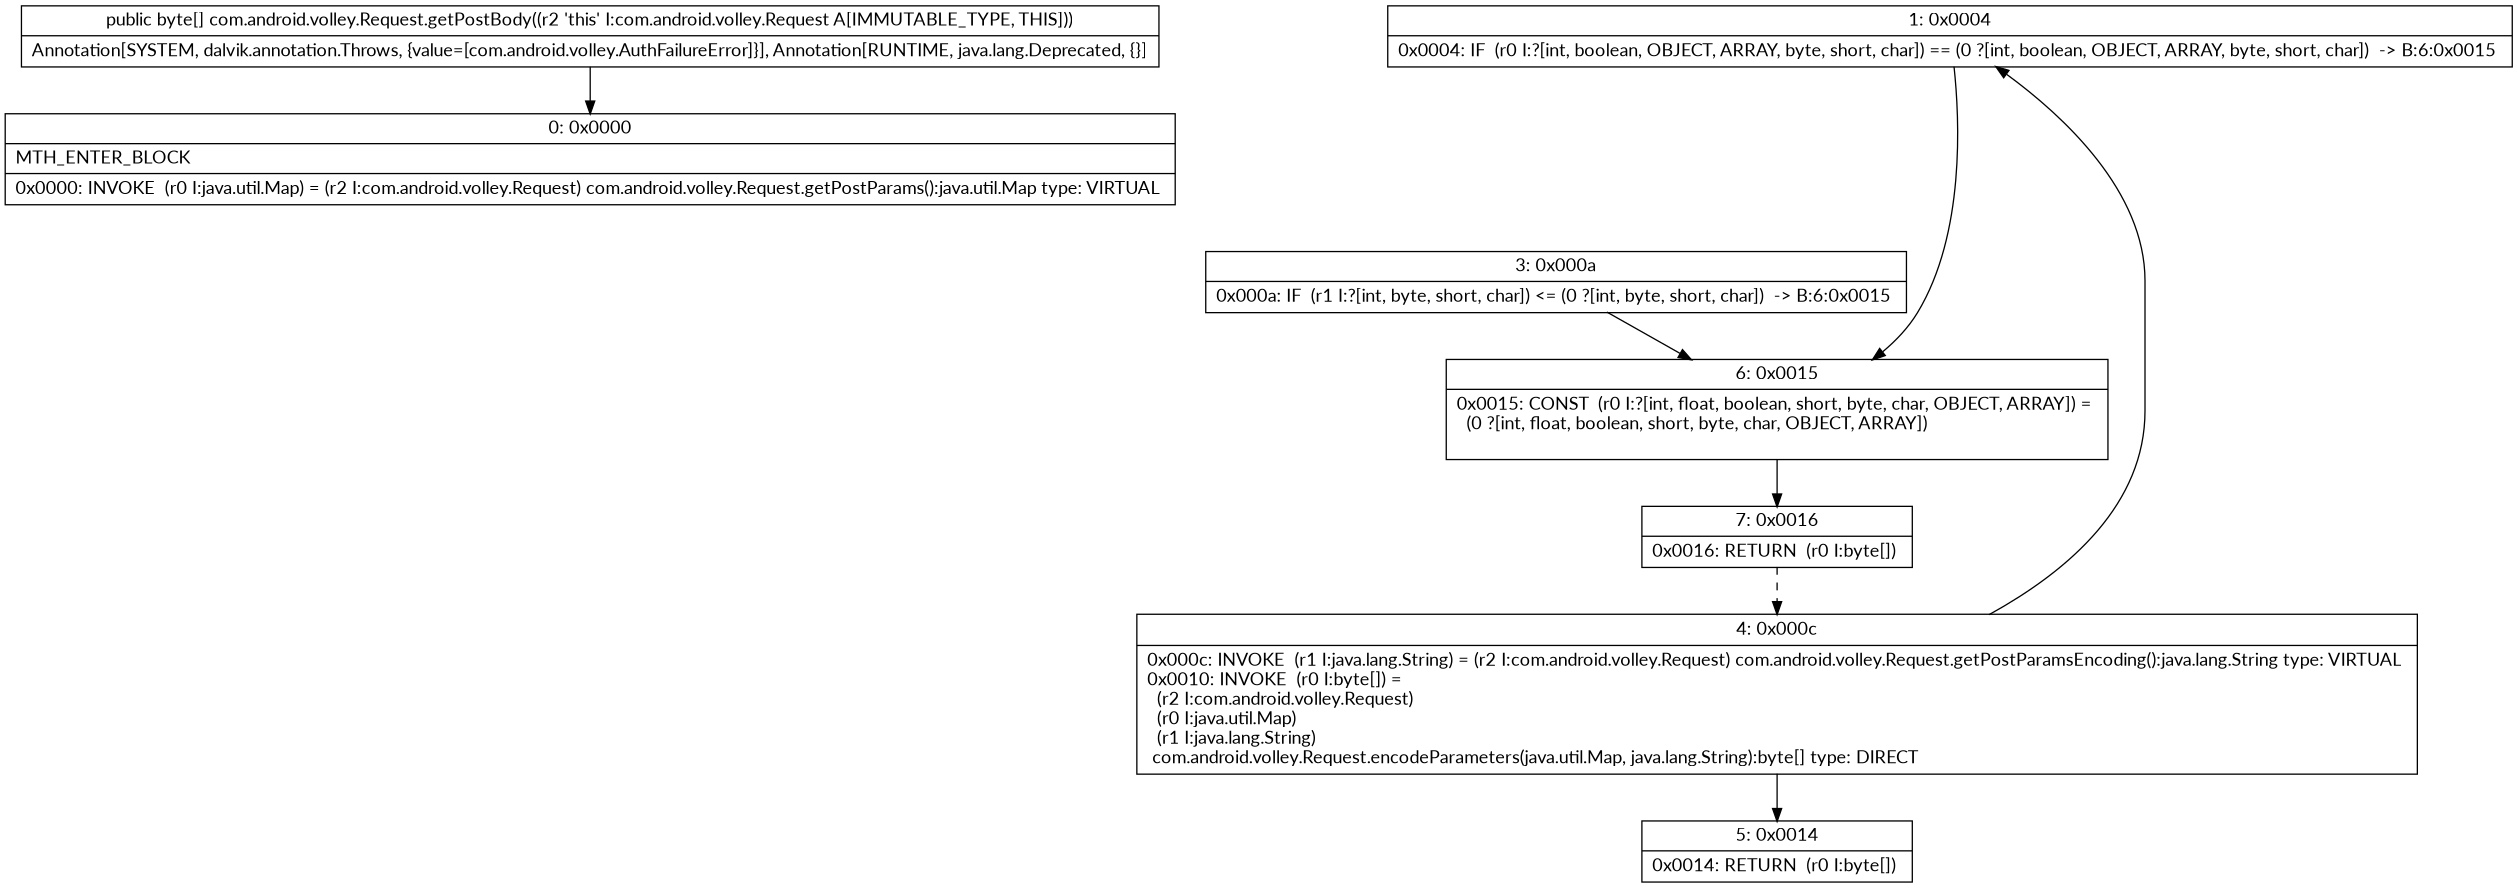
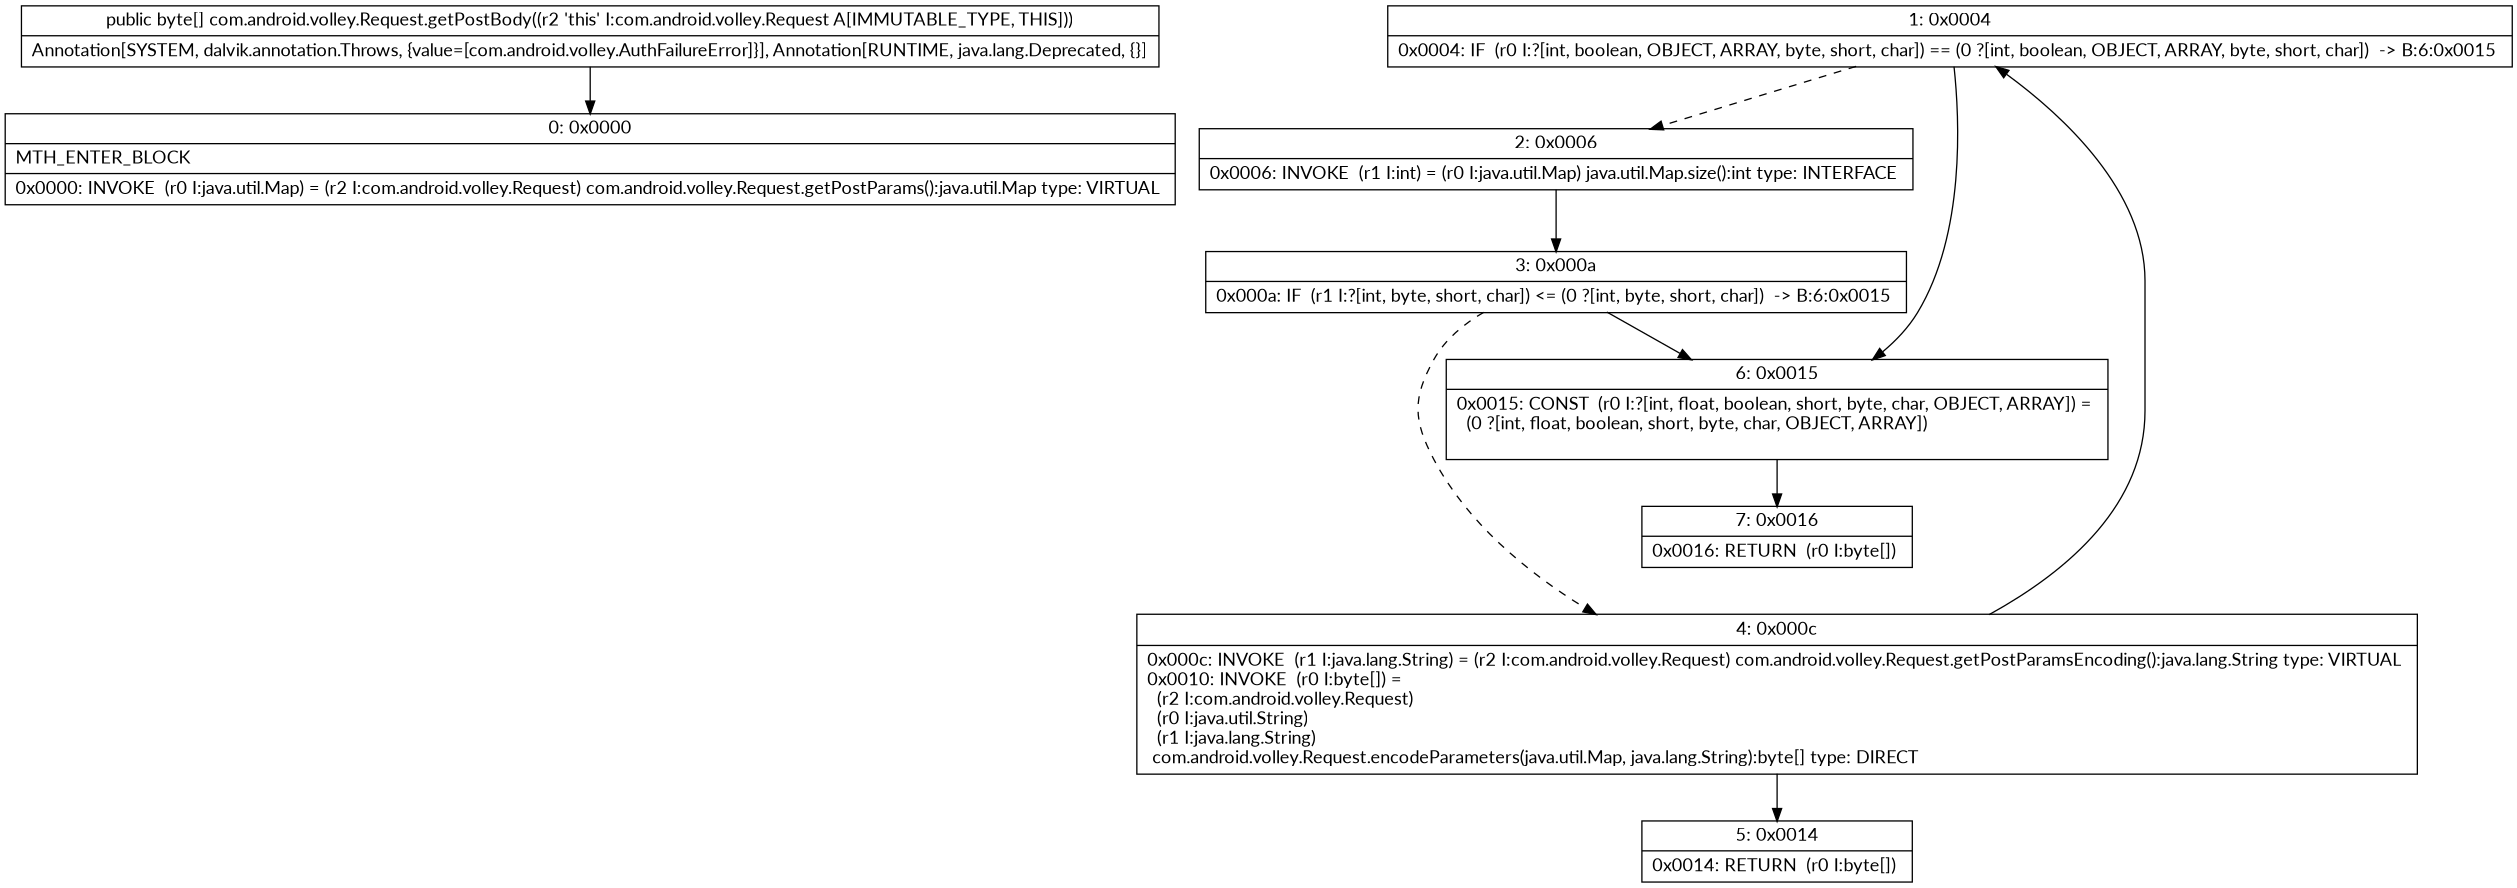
node "2: 0x0006": added
edge "7: 0x0016" -> "4: 0x000c": now "3: 0x000a" -> "4: 0x000c"
node "4: 0x000c": text "(r0 I:java.util.Map)" -> "(r0 I:java.util.String)"
